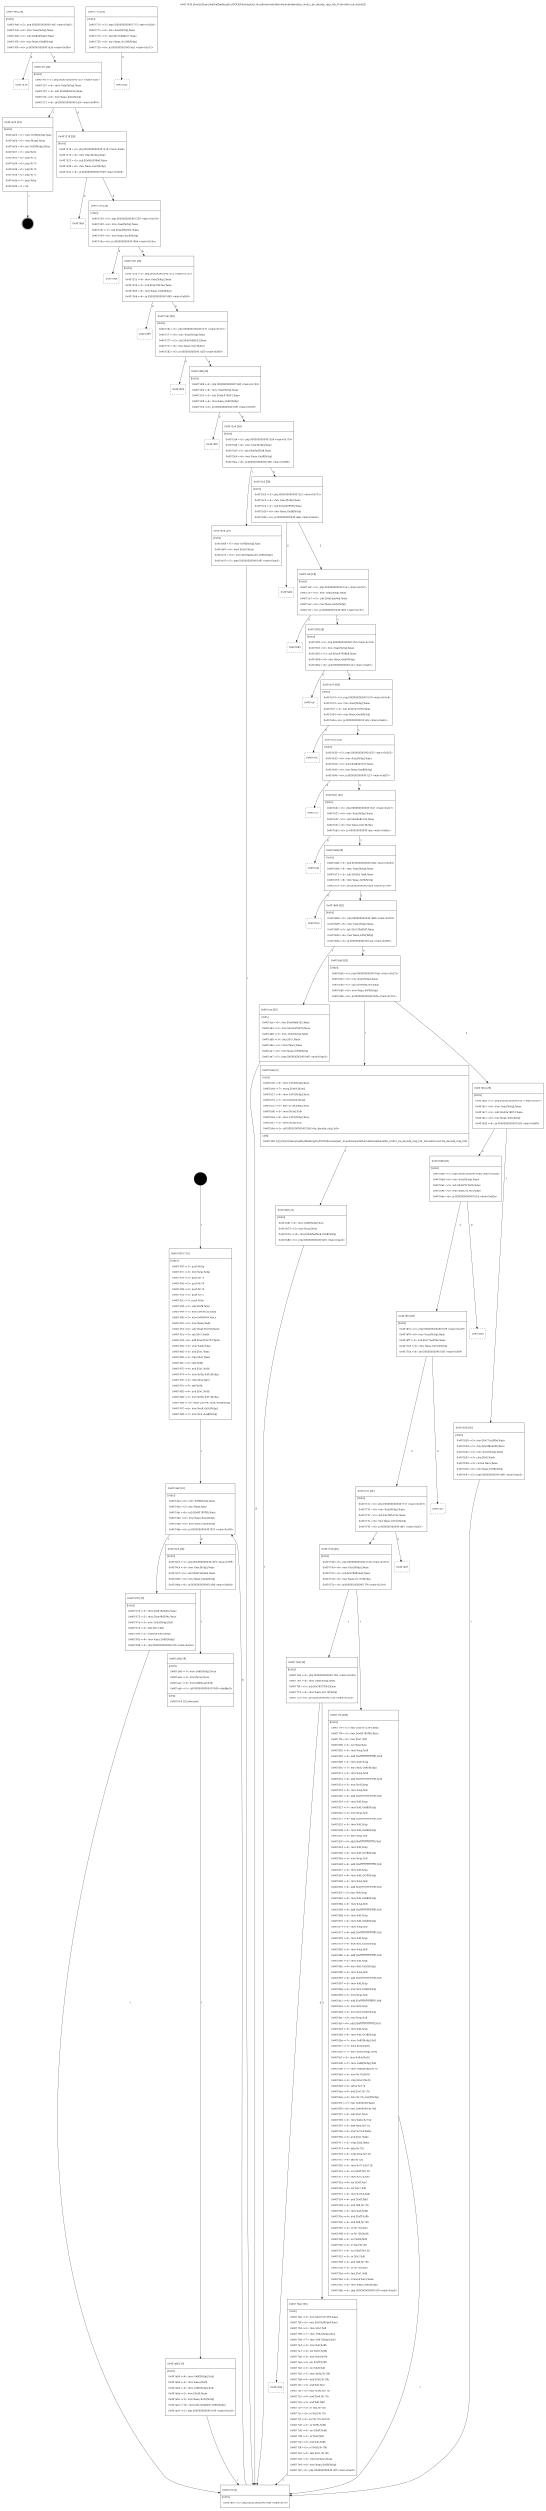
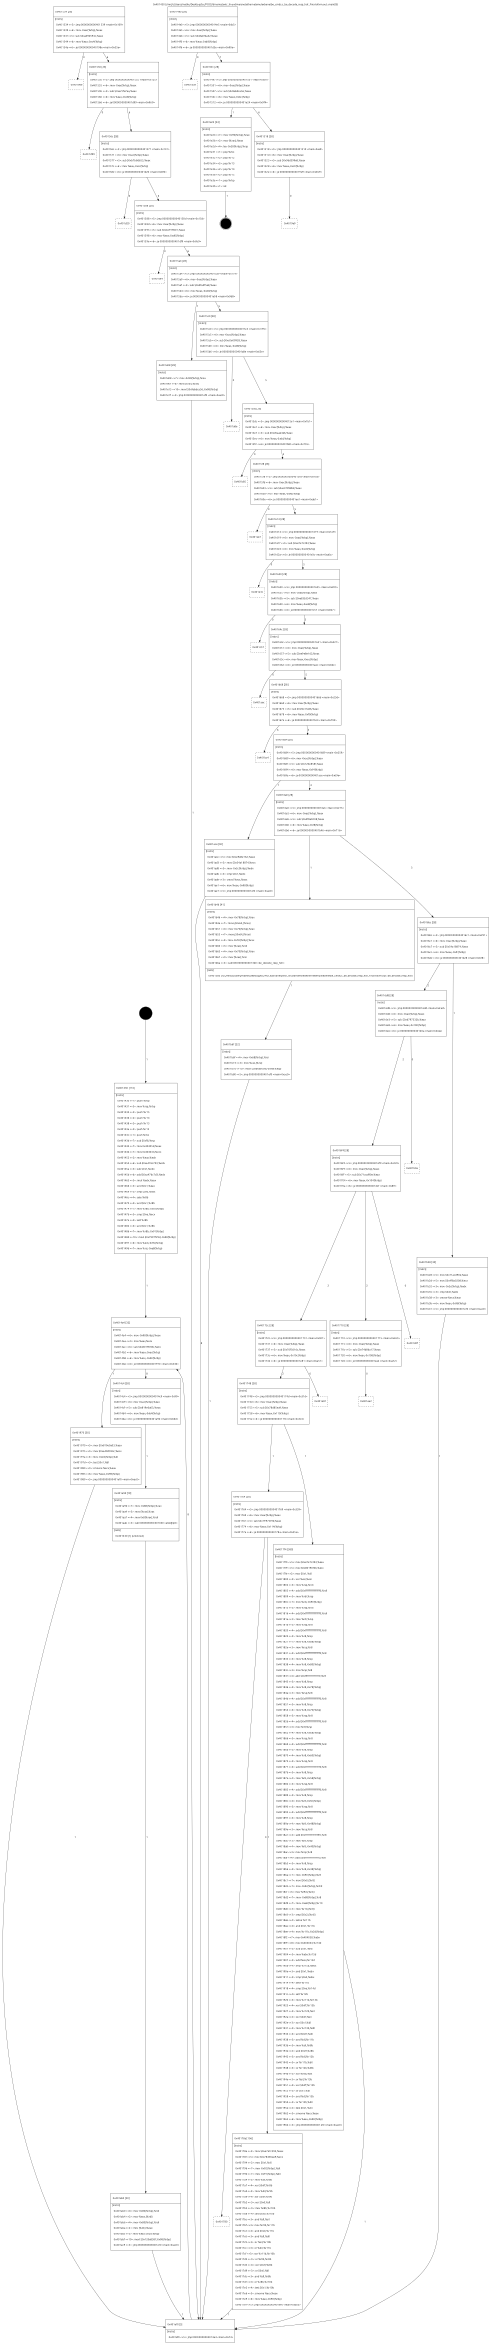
edge "0x401518 [28]" -> "0x401534 [28]": removed, label "6"
edge "0x4016f4 [28]" -> "0x401710 [28]": added, label "2"
